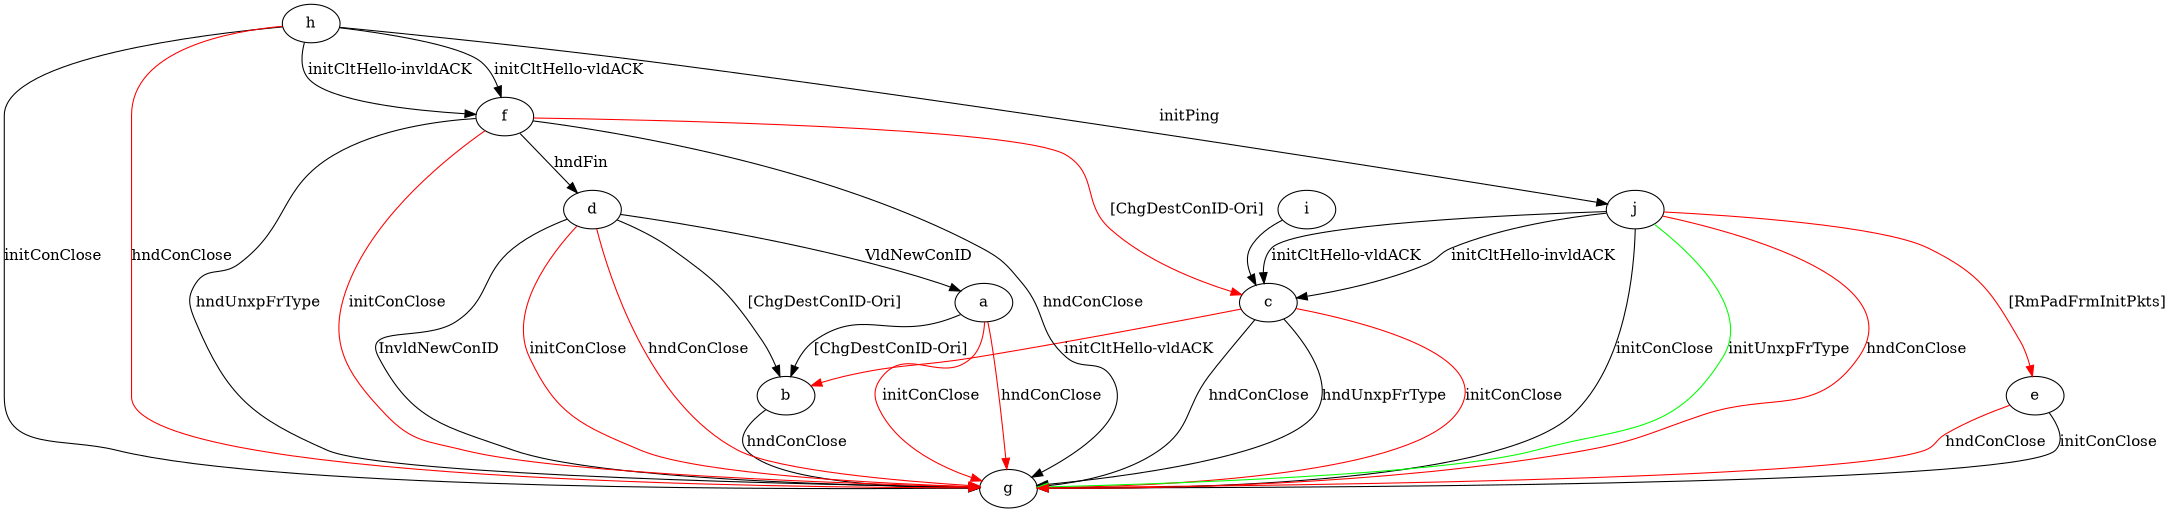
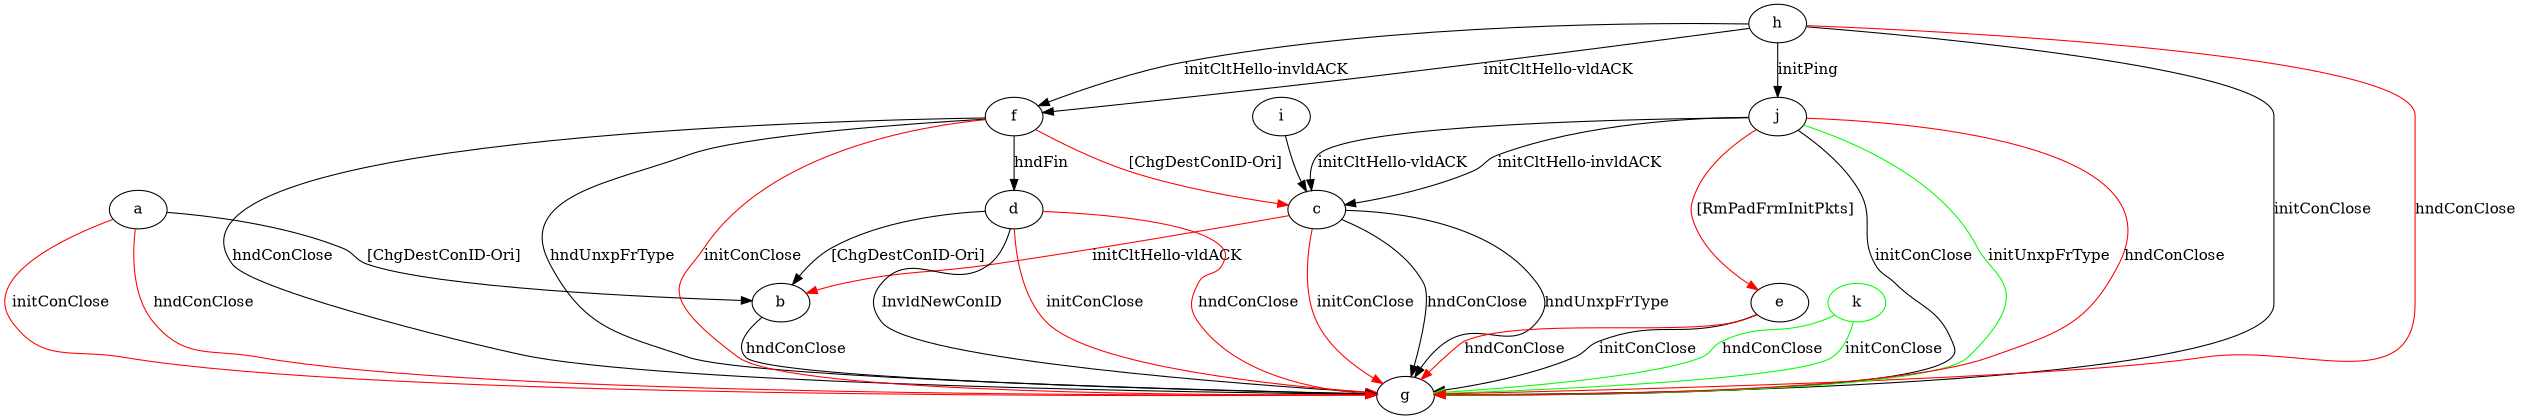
edge "d" -> "a": removed, label "VldNewConID"
node "k": added
